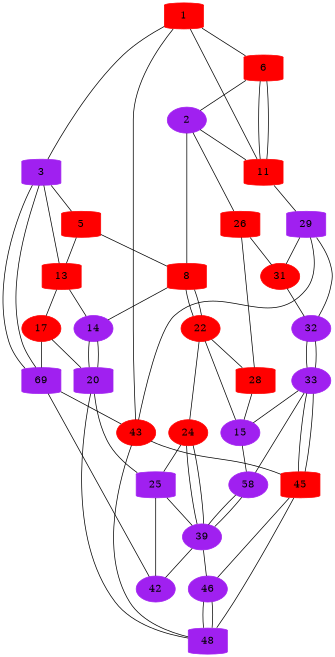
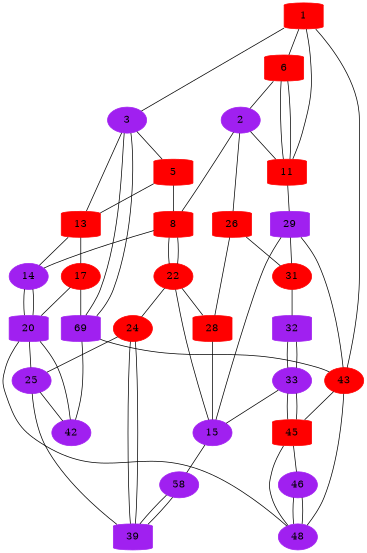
node "3": shape cylinder -> ellipse
edge "29" -- "32": now "29" -- "15"
node "32": shape ellipse -> cylinder
edge "33" -- "58": removed
node "25": shape cylinder -> ellipse
node "39": shape ellipse -> cylinder
edge "39" -- "42": now "20" -- "42"
edge "39" -- "46": removed
node "48": shape cylinder -> ellipse
